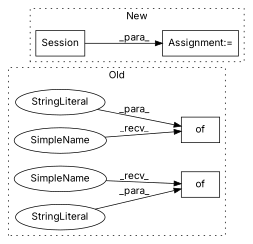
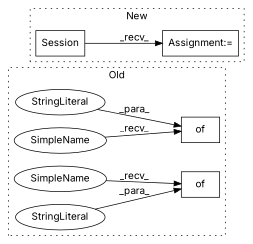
edge "Session" -> "Assignment:=": label "_para_" -> "_recv_"
